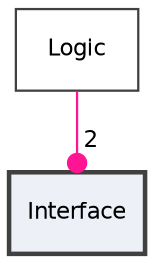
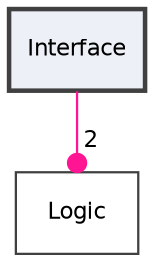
edge "Logic" -> "Interface": reversed
